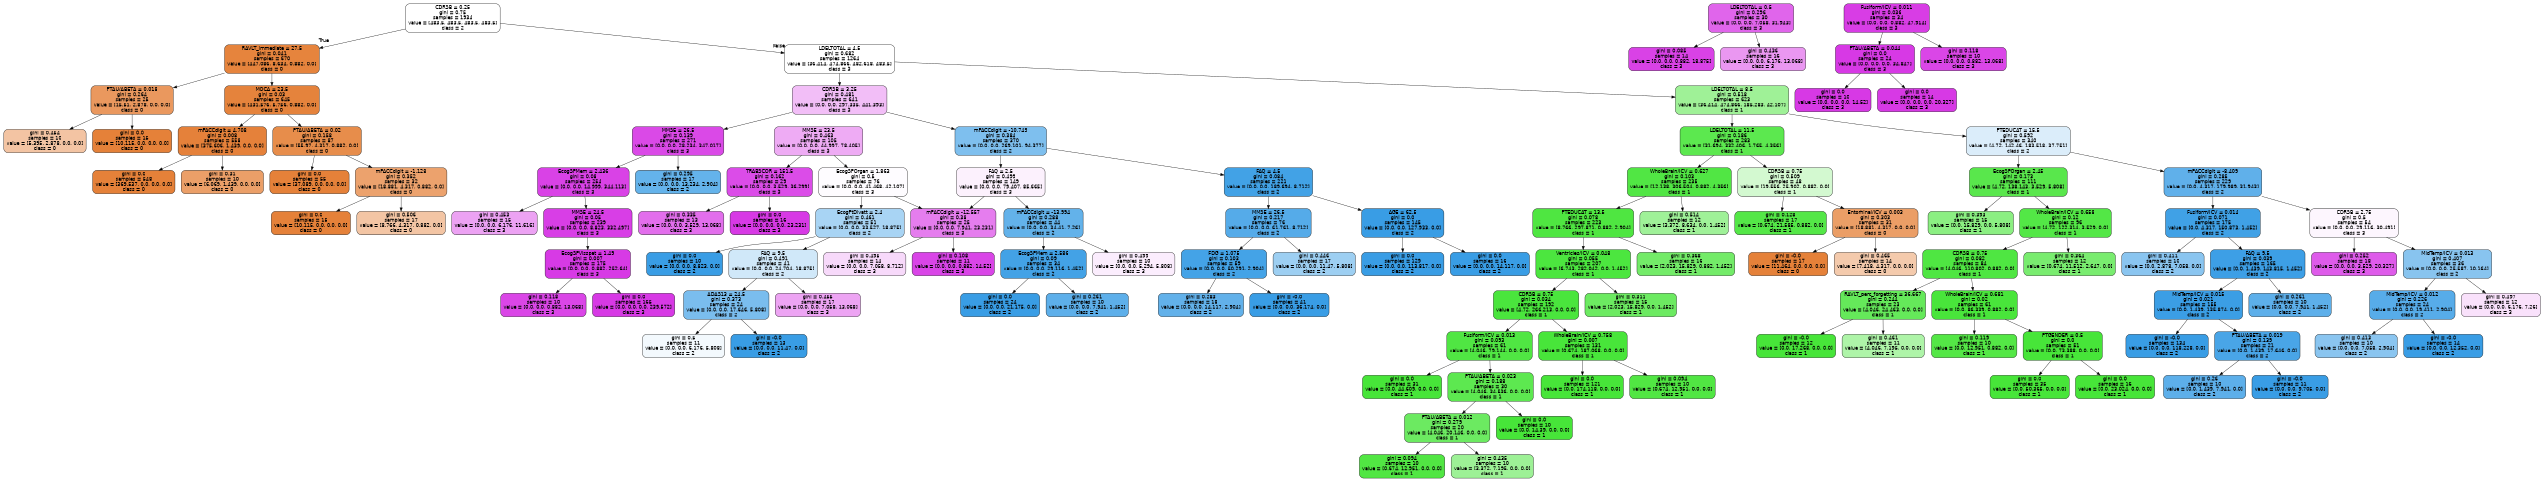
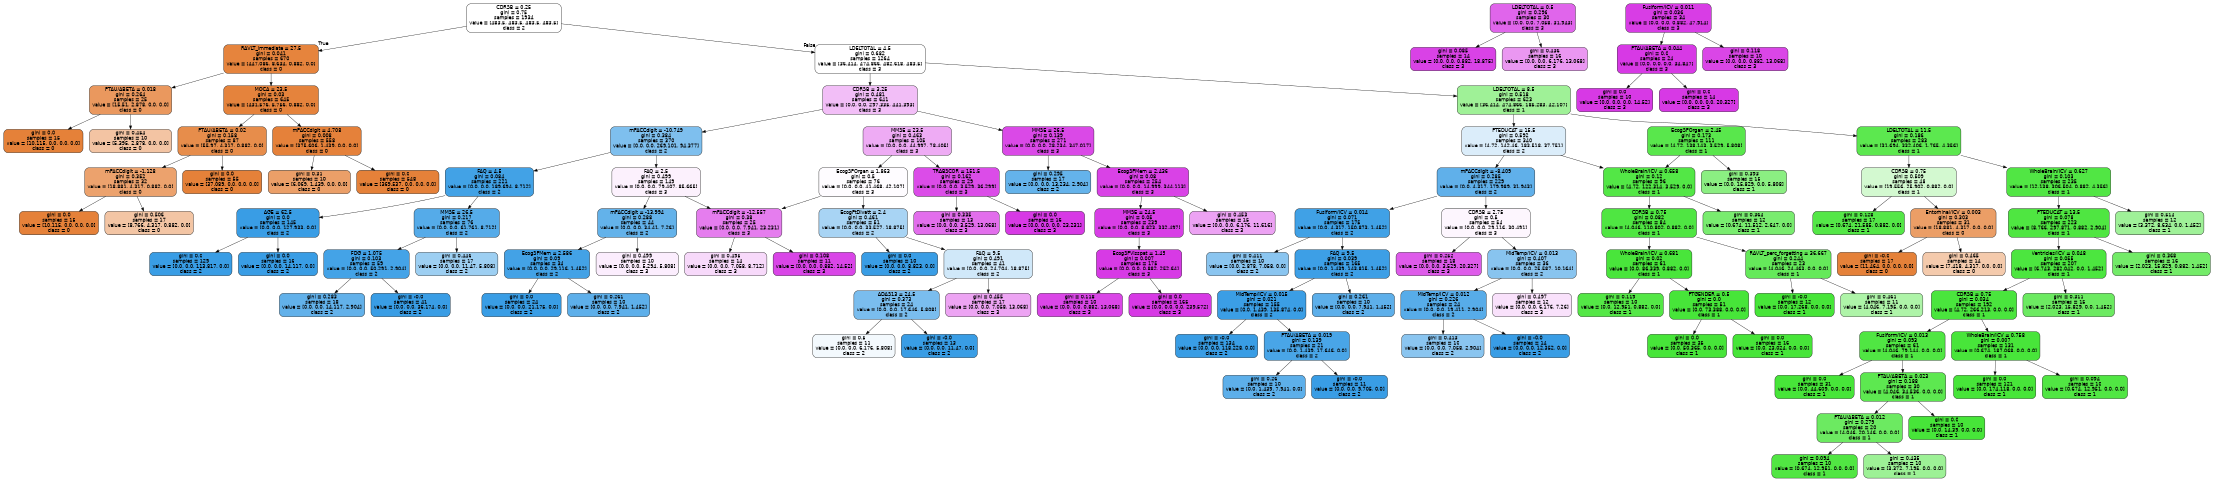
edge "PTEDUCAT ≤ 15.5" -> "EcogSPOrgan ≤ 2.45": now "PTEDUCAT ≤ 15.5" -> "WholeBrain/ICV ≤ 0.658"
